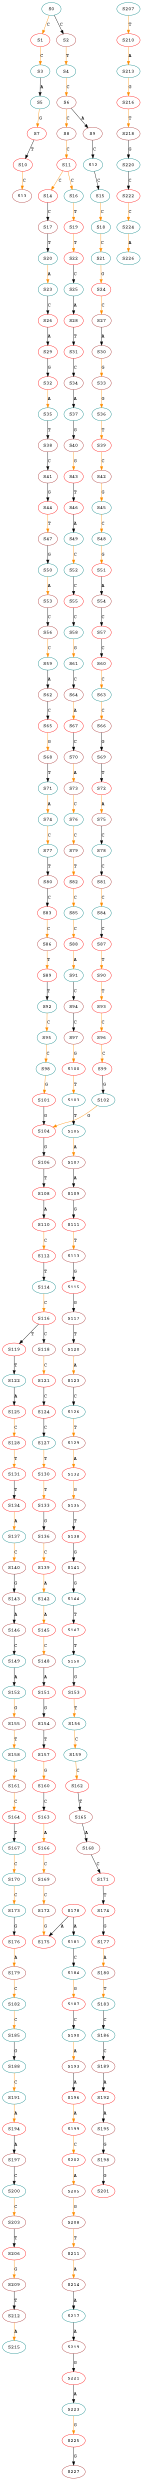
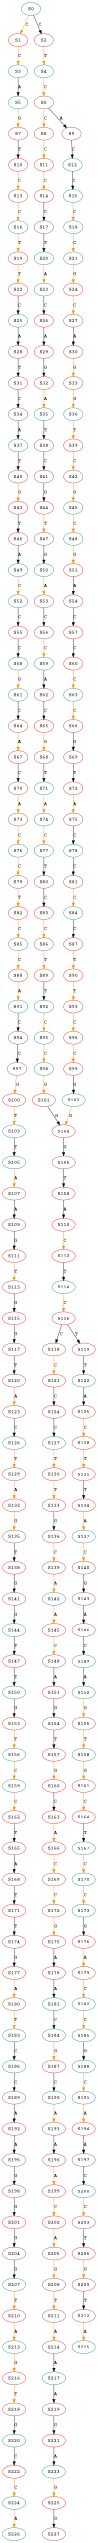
edge "S11" -> "S16": now "S13" -> "S16"
edge "S37" -> "S40": label "G" -> "T"
edge "S168" -> "S171": label "C" -> "T"
edge "S178" -> "S175": reversed
node "S204": added
